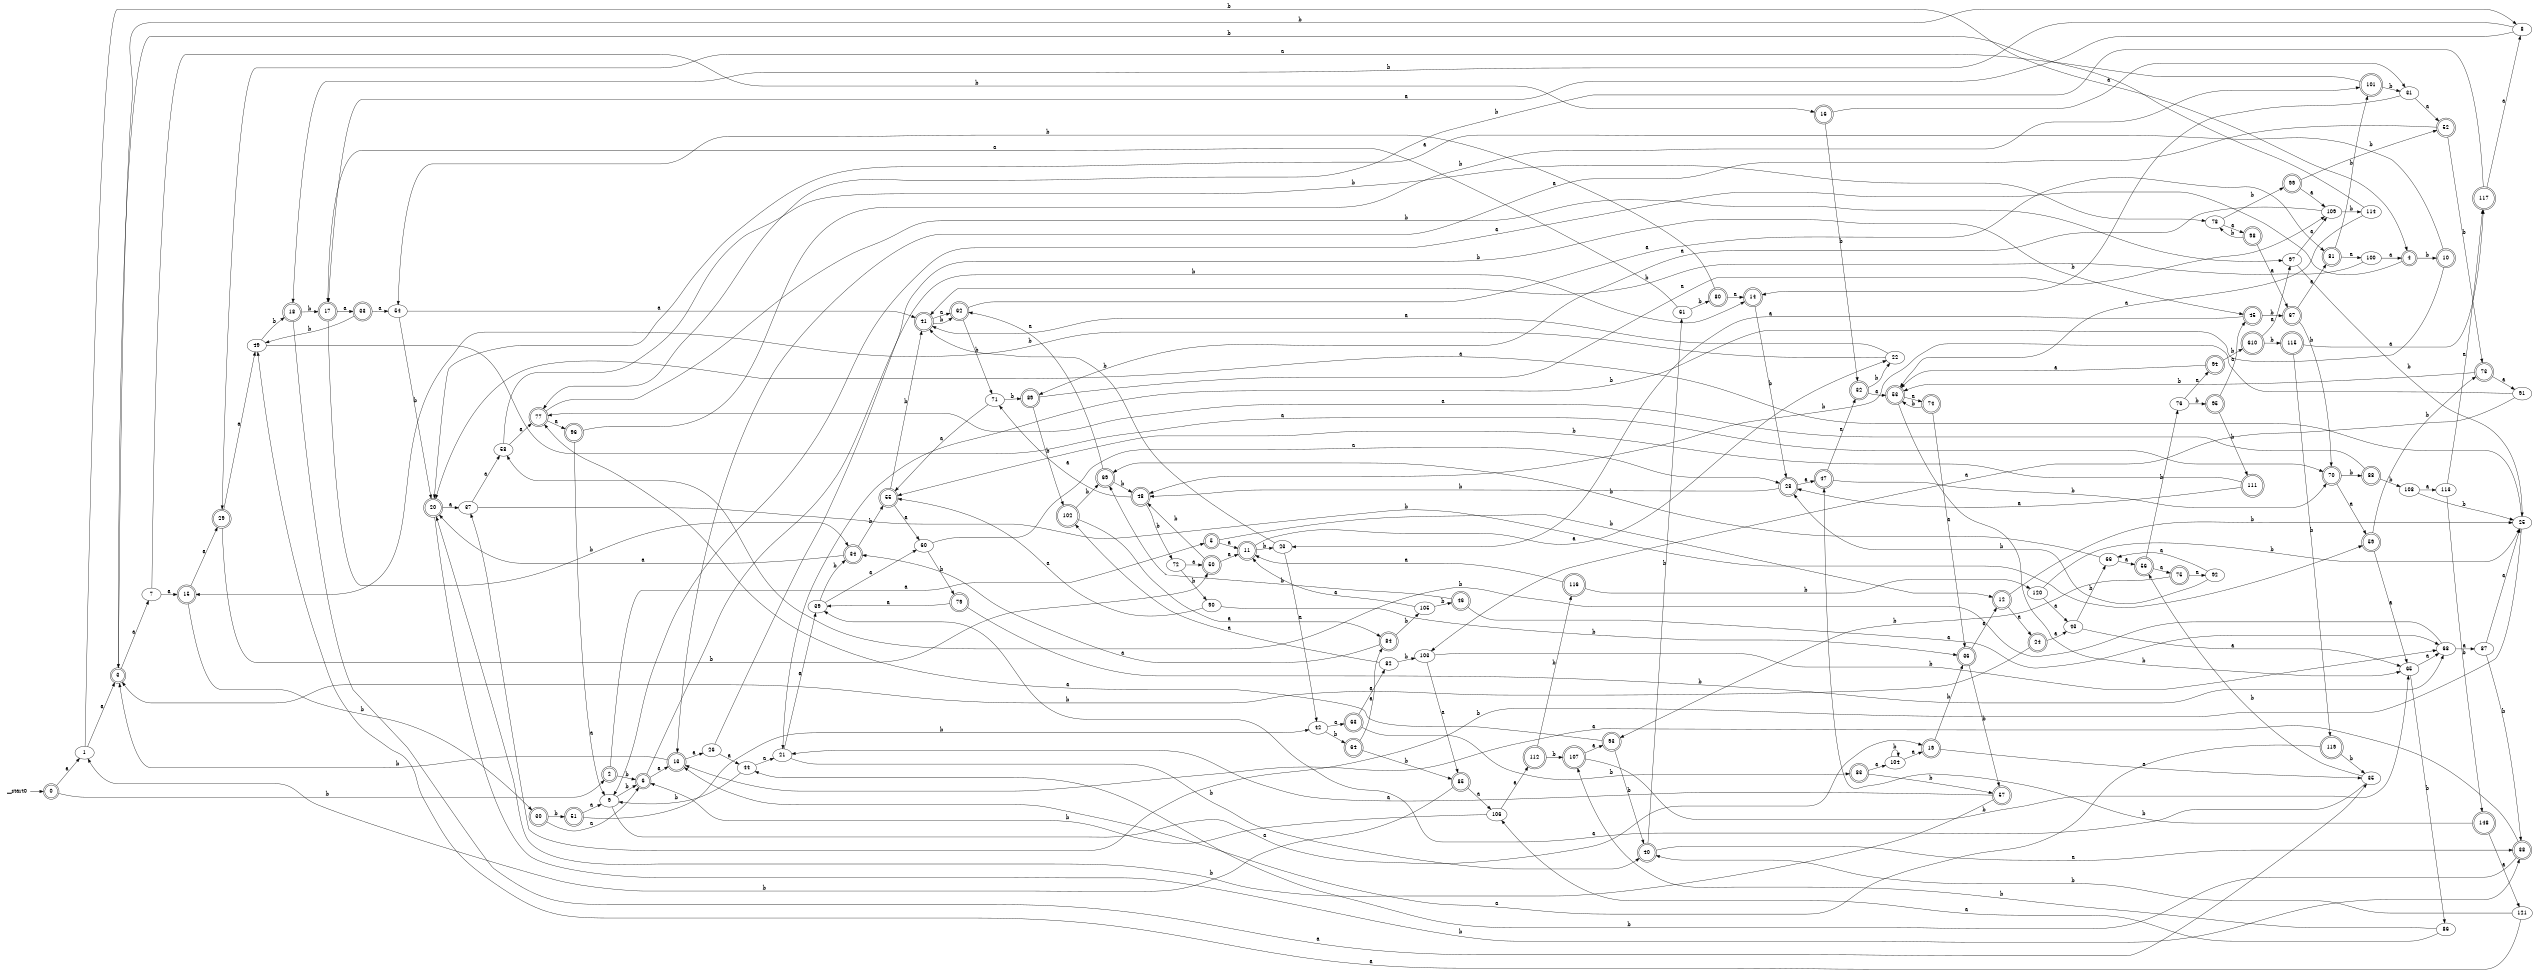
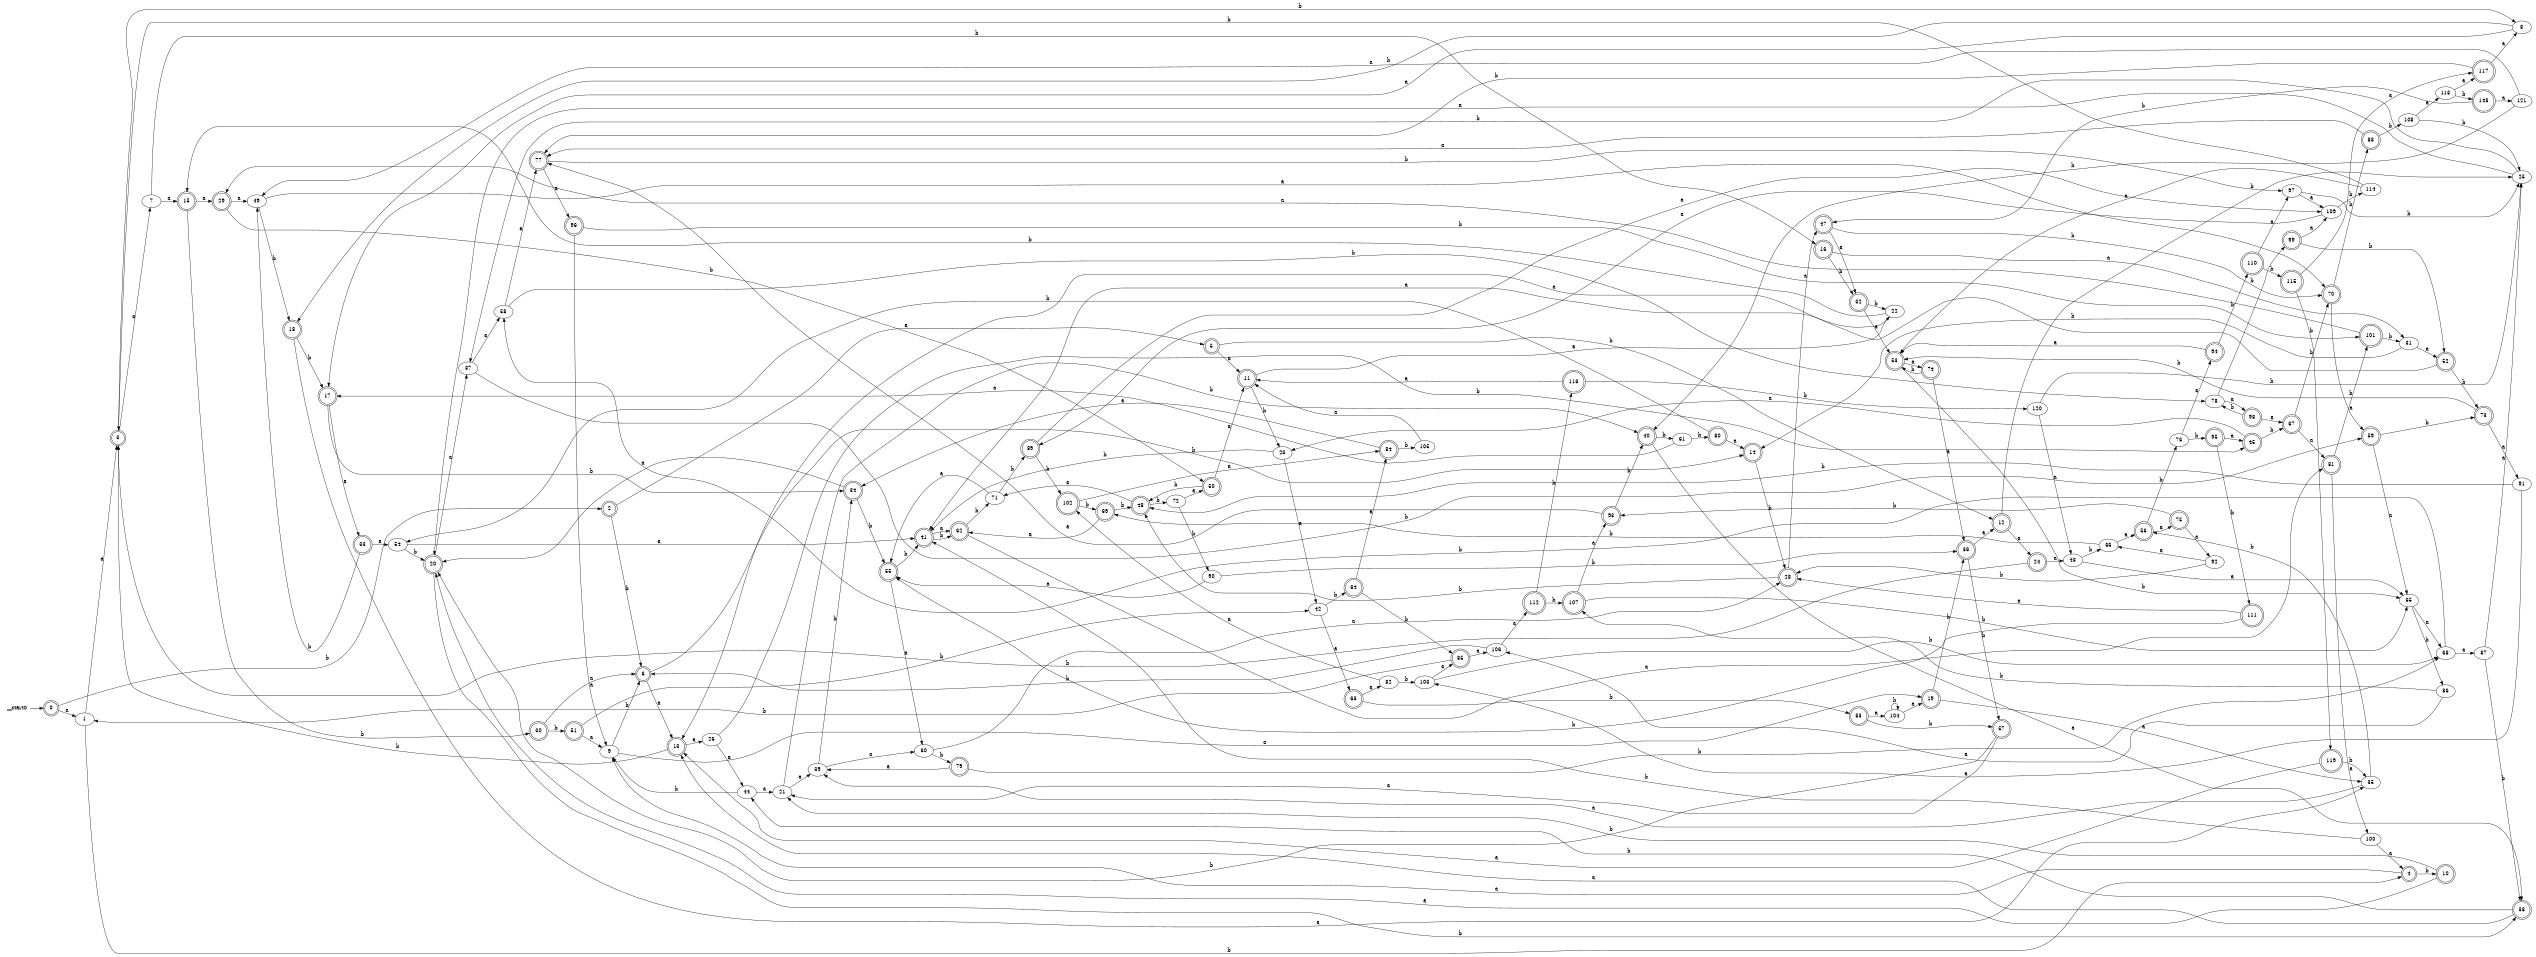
node "610": label "610" -> "110"
node "46": removed
